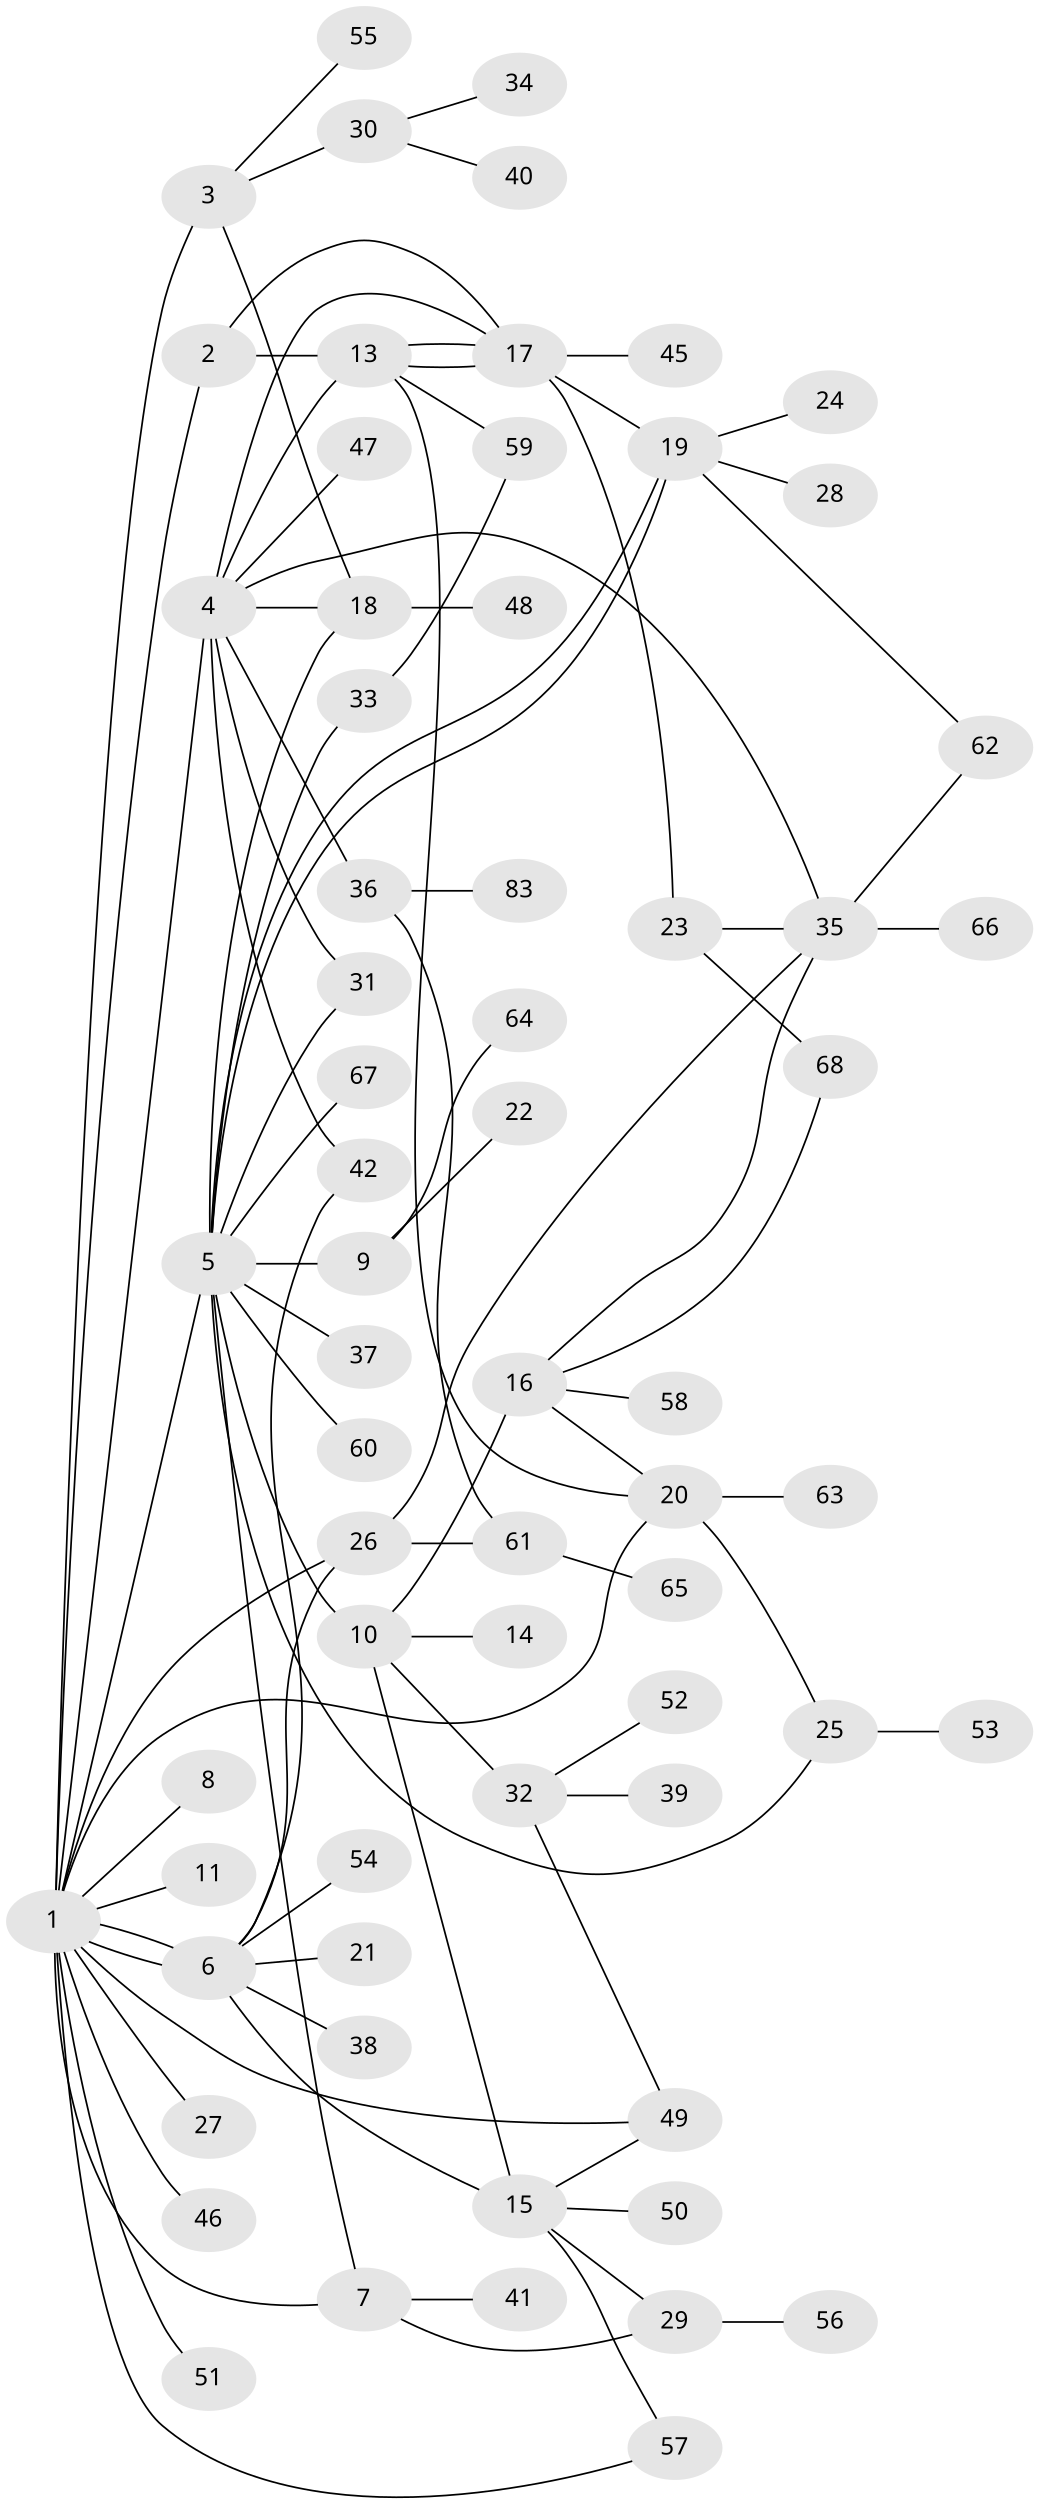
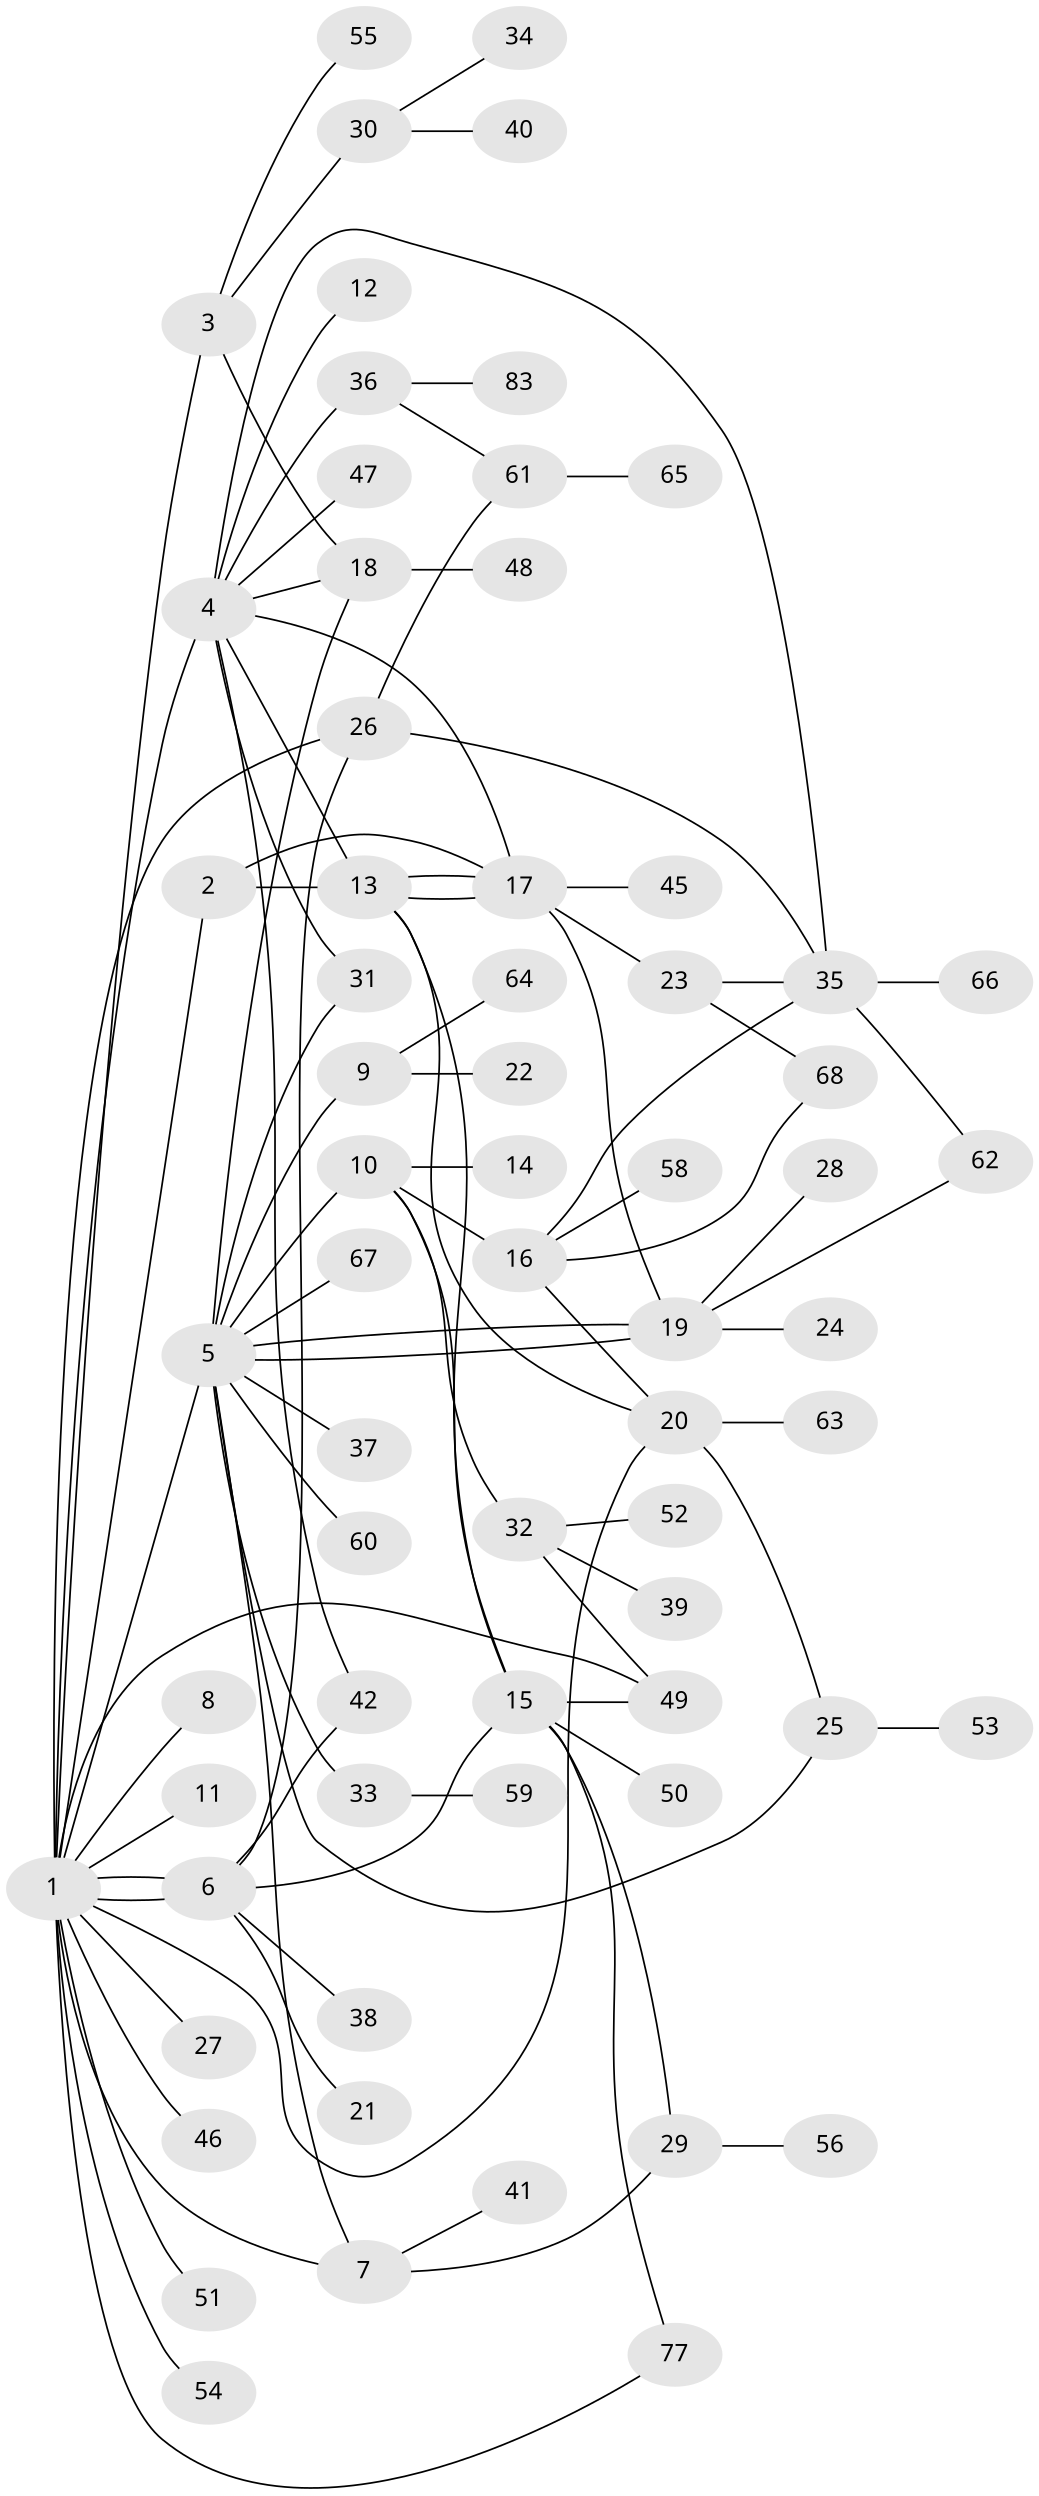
node "12": added
edge "13" -- "59": now "13" -- "15"
edge "54" -- "6": now "54" -- "1"
node "57": label "57" -> "77"
